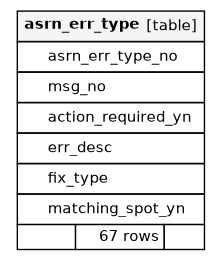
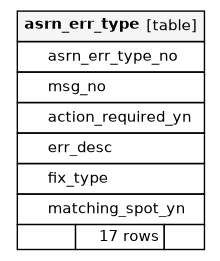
node "asrn_err_type": text "67 rows" -> "17 rows"
